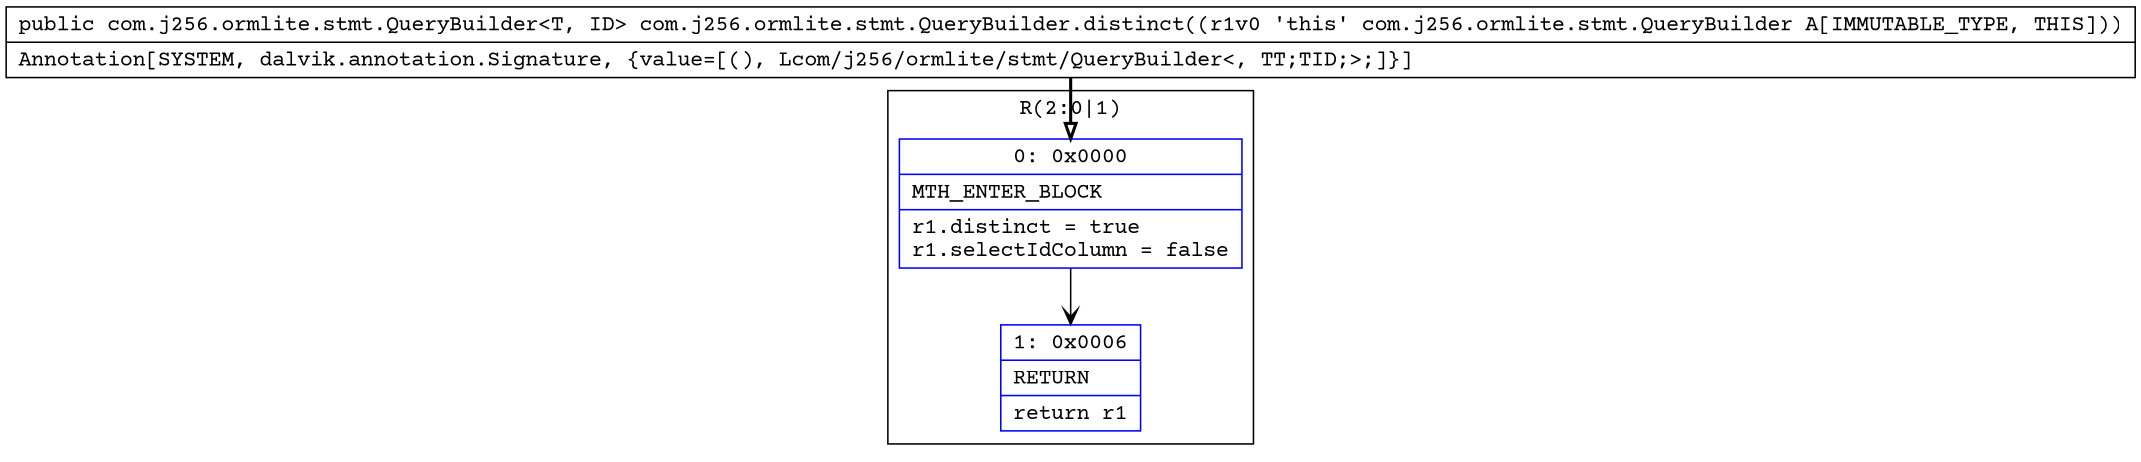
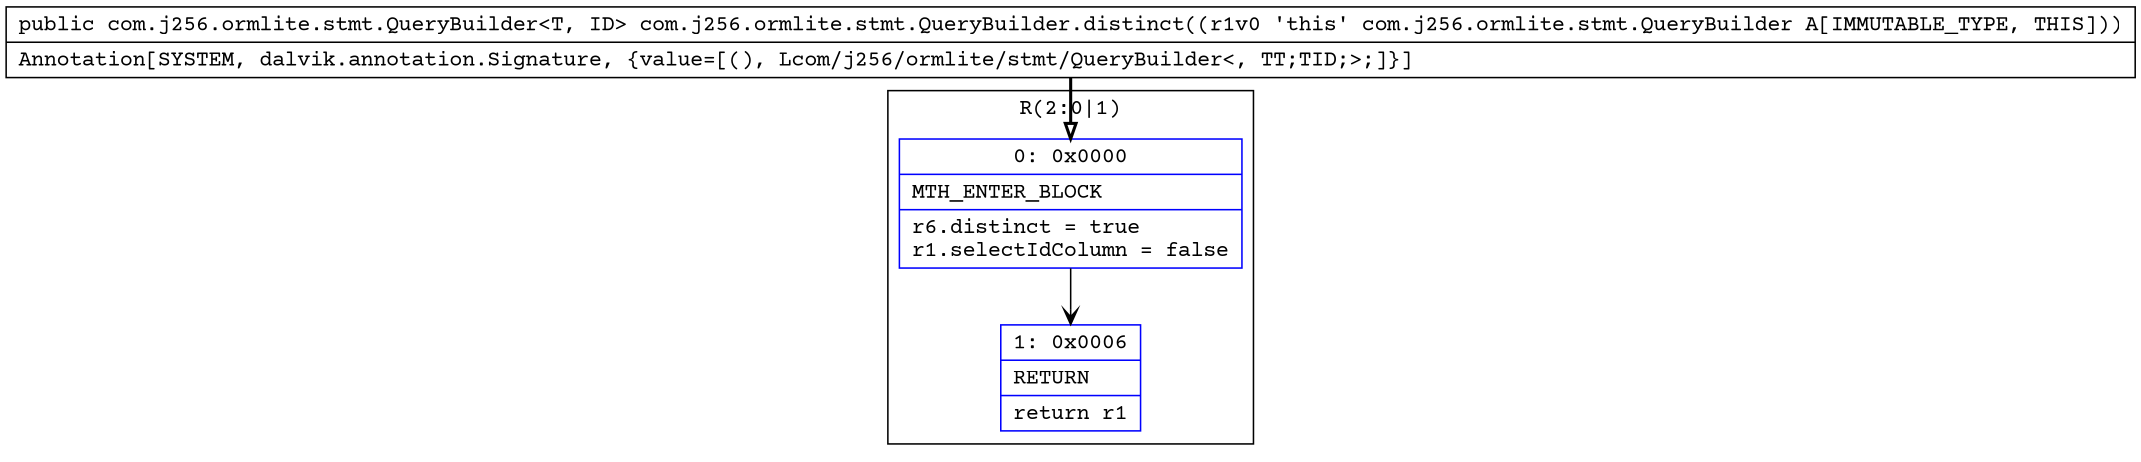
node "0: 0x0000": text "r1.distinct = true" -> "r6.distinct = true"
